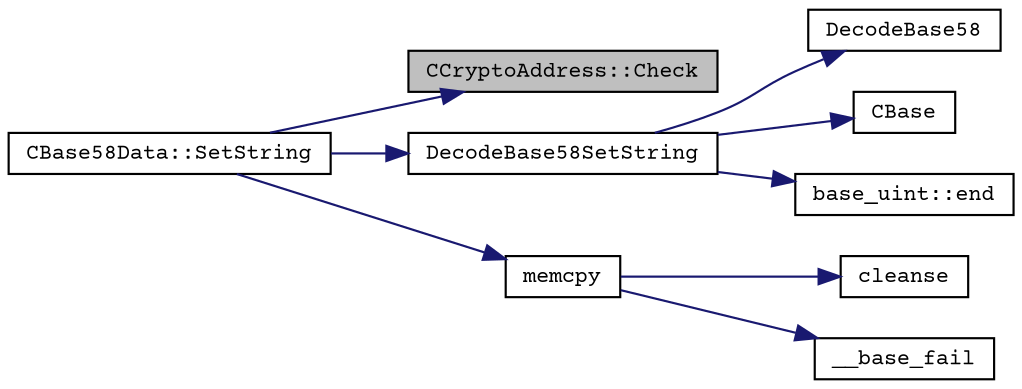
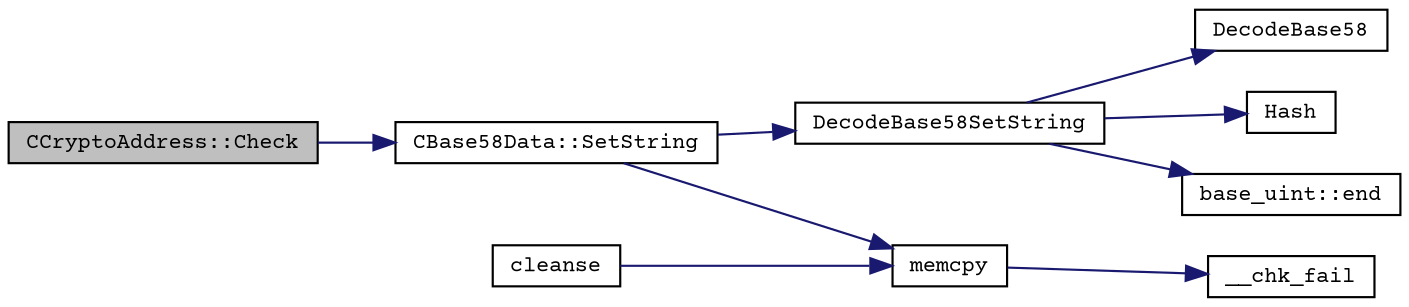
node "CBase": label "CBase" -> "Hash"
edge "CBase58Data::SetString" -> "CCryptoAddress::Check": reversed
edge "memcpy" -> "cleanse": reversed
node "__base_fail": label "__base_fail" -> "__chk_fail"
